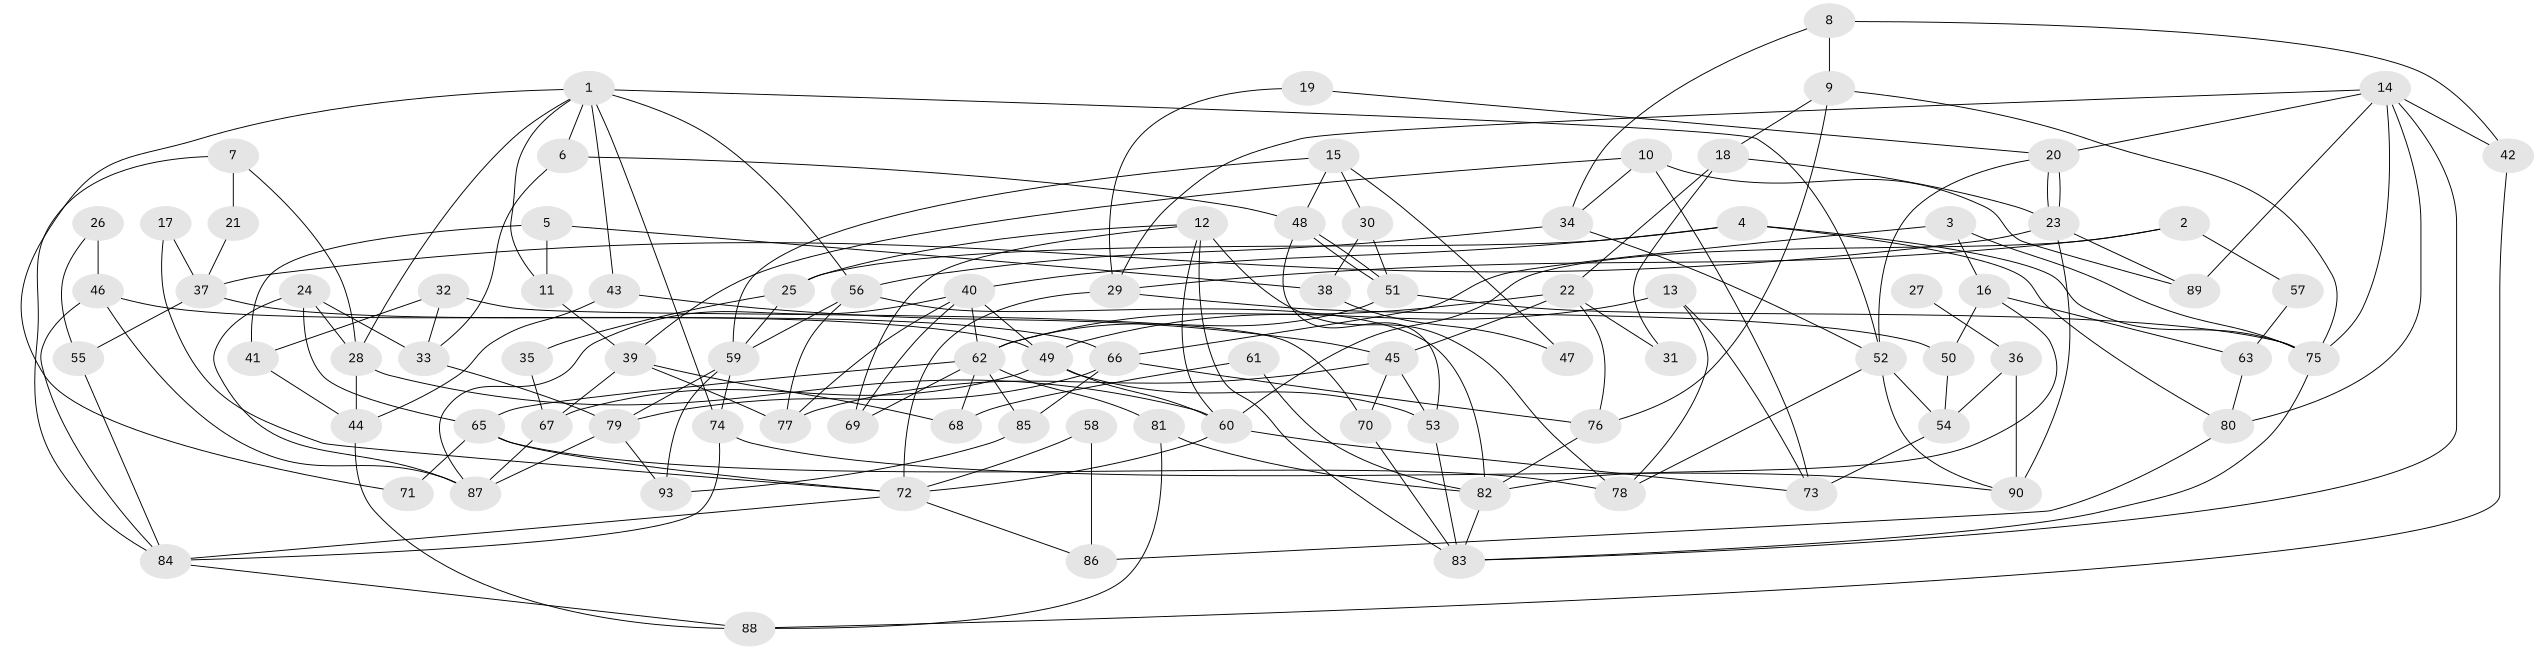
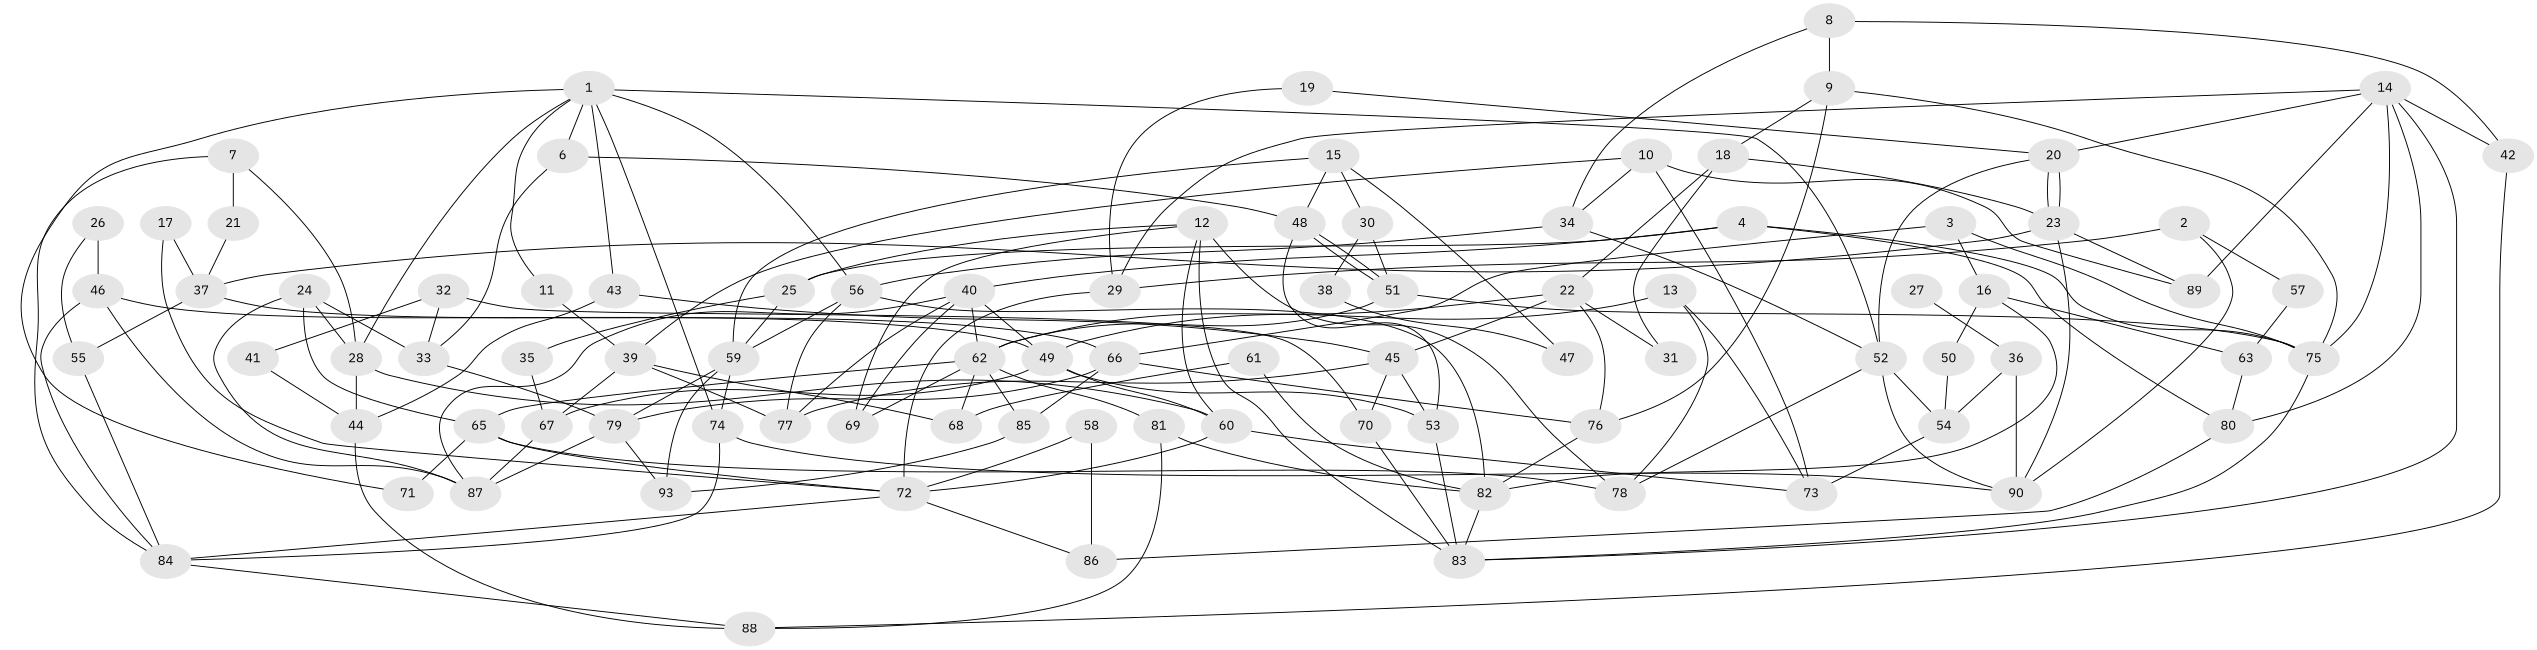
node "5": removed
edge "2" -- "60": now "2" -- "90"
edge "29" -- "50": removed
